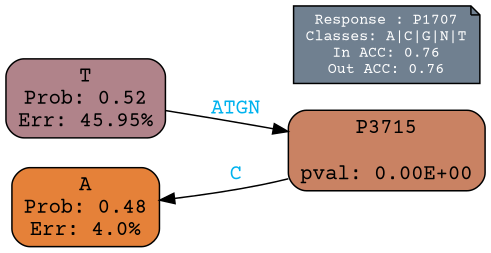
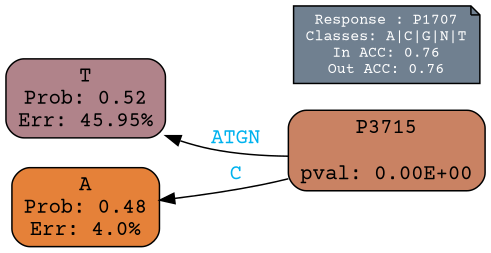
edge "T Prob: 0.52 Err: 45.95%" -> "P3715 pval: 0.00E+00": reversed
